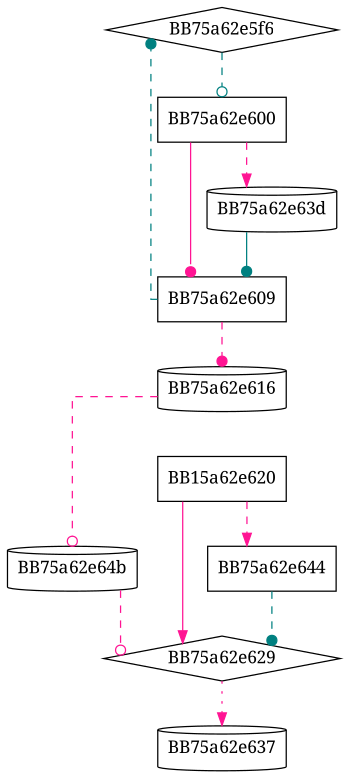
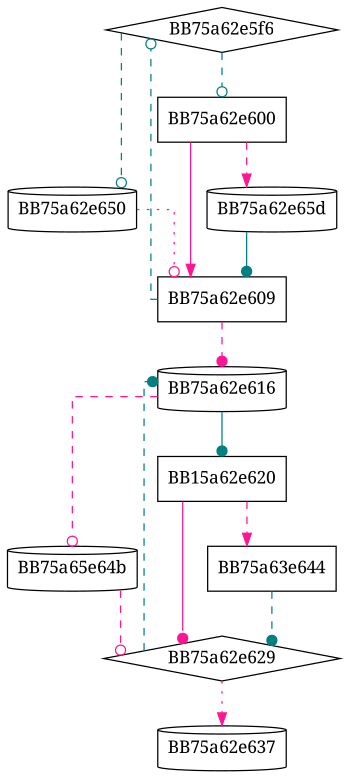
edge "BB75a62e609" -> "BB75a62e5f6": arrowhead dot -> odot
edge "BB75a62e600" -> "BB75a62e609": arrowhead dot -> normal
node "BB75a62e650": added
node "BB75a62e63d": label "BB75a62e63d" -> "BB75a62e65d"
edge "BB75a62e616" -> "BB15a62e620": added
edge "BB75a62e629" -> "BB75a62e616": added
edge "BB15a62e620" -> "BB75a62e629": arrowhead normal -> dot
node "BB75a62e64b": label "BB75a62e64b" -> "BB75a65e64b"
node "BB75a62e644": label "BB75a62e644" -> "BB75a63e644"
